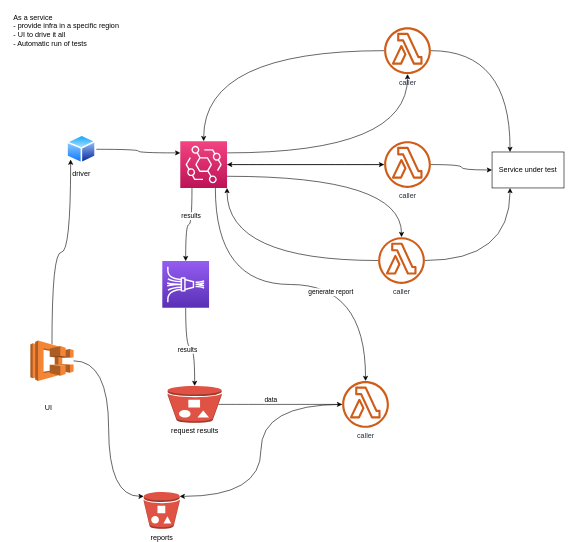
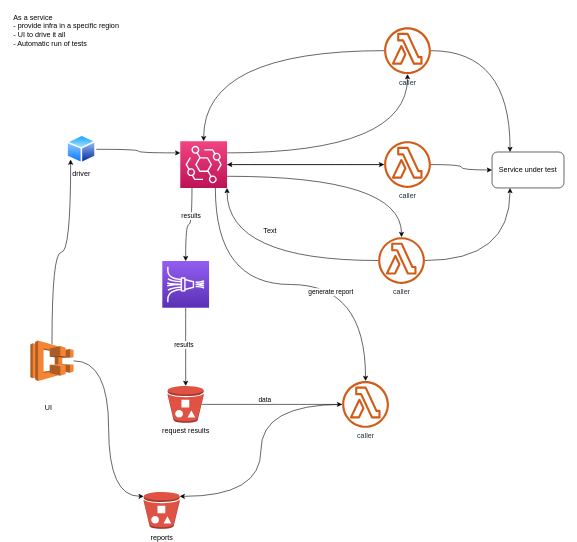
node "Service under test": shape rectangle -> rounded rectangle
node "Text": added
node "request results": size 54x37 -> 36x37
